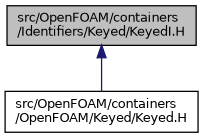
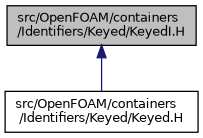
node "src/OpenFOAM/containers /OpenFOAM/Keyed/Keyed.H": label "src/OpenFOAM/containers /OpenFOAM/Keyed/Keyed.H" -> "src/OpenFOAM/containers /Identifiers/Keyed/Keyed.H"
